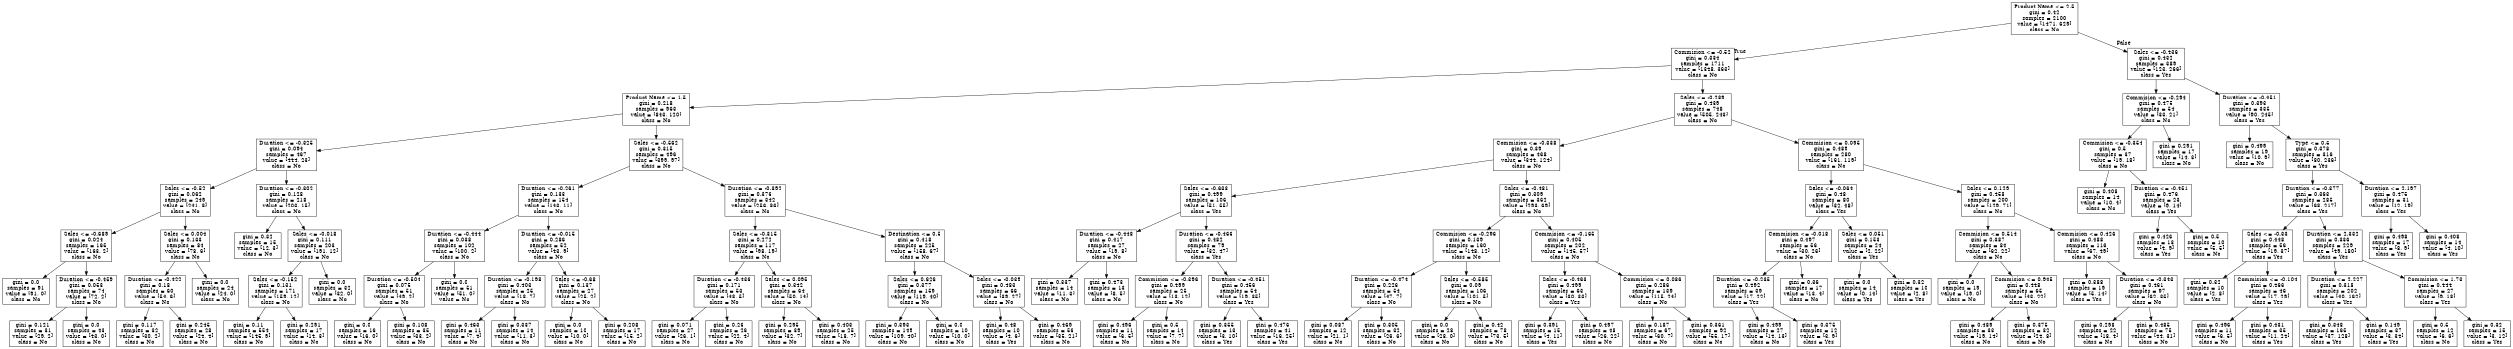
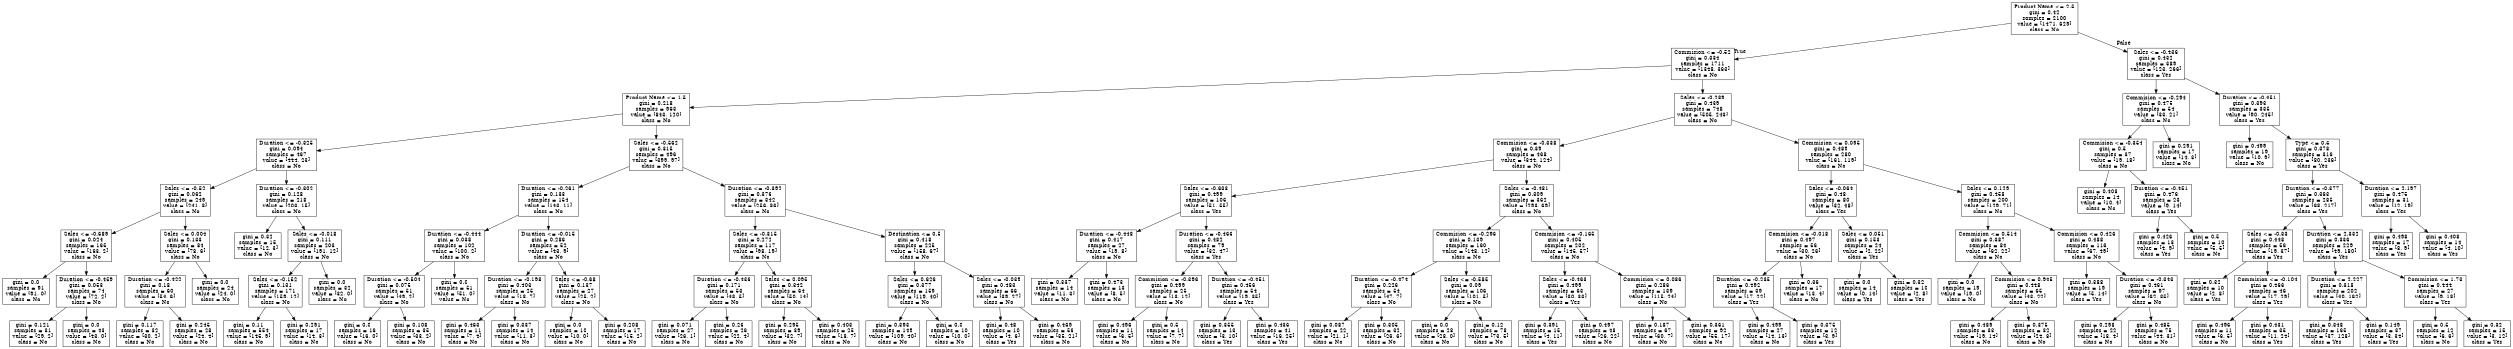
node "gini = 0.476 samples = 41 value = [16, 25] class = Yes": label "gini = 0.476 samples = 41 value = [16, 25] class = Yes" -> "gini = 0.436 samples = 41 value = [16, 25] class = Yes"
node "gini = 0.087 samples = 12 value = [21, 1] class = No": label "gini = 0.087 samples = 12 value = [21, 1] class = No" -> "gini = 0.087 samples = 22 value = [21, 1] class = No"
node "gini = 0.42 samples = 78 value = [73, 5] class = No": label "gini = 0.42 samples = 78 value = [73, 5] class = No" -> "gini = 0.12 samples = 78 value = [73, 5] class = No"
